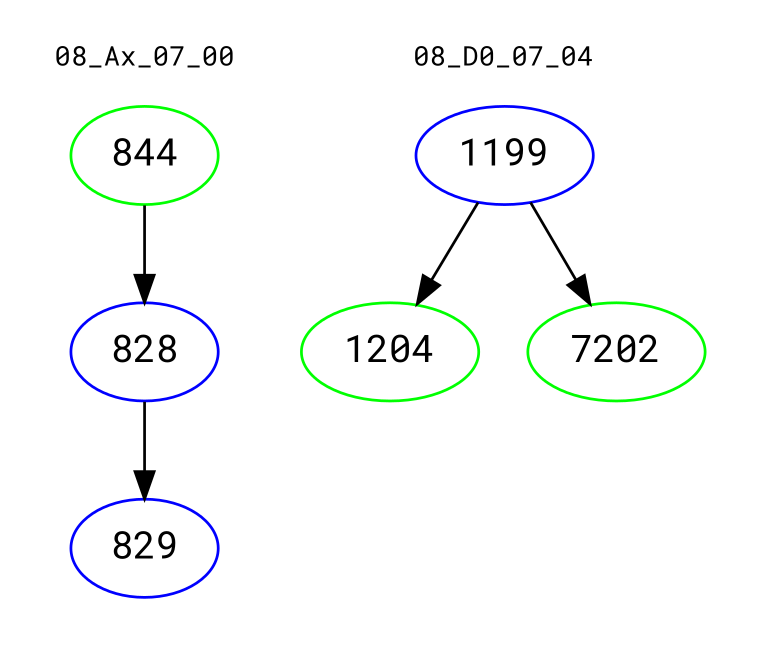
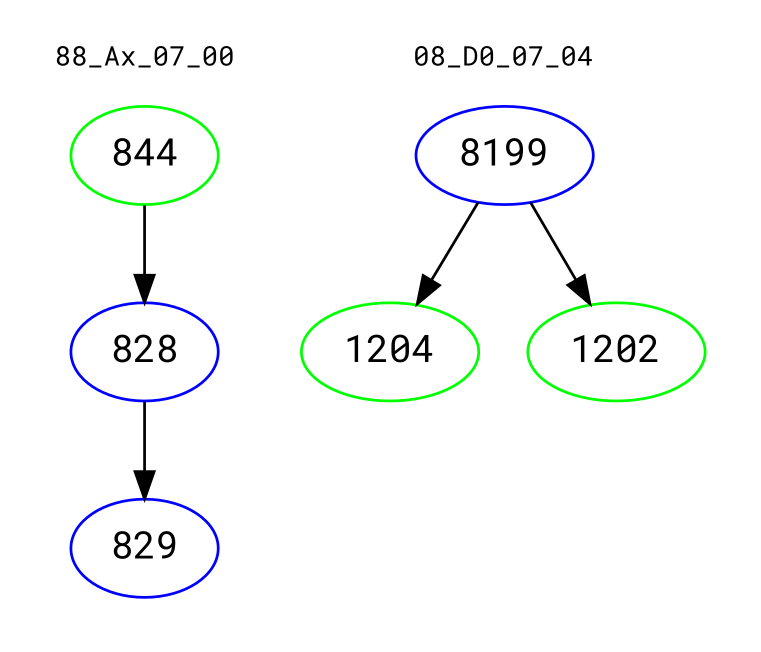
cluster "08_Ax_07_00": label "08_Ax_07_00" -> "88_Ax_07_00"
node "1199": label "1199" -> "8199"
node "7202": label "7202" -> "1202"
